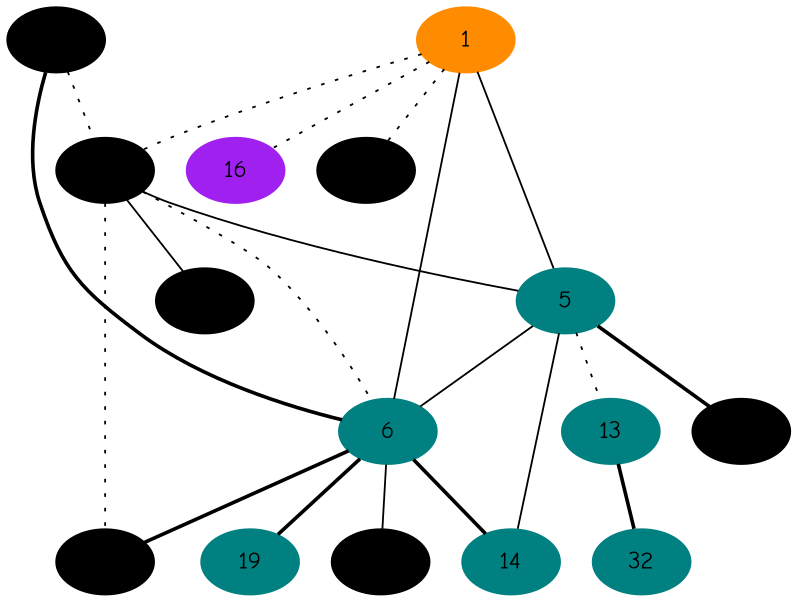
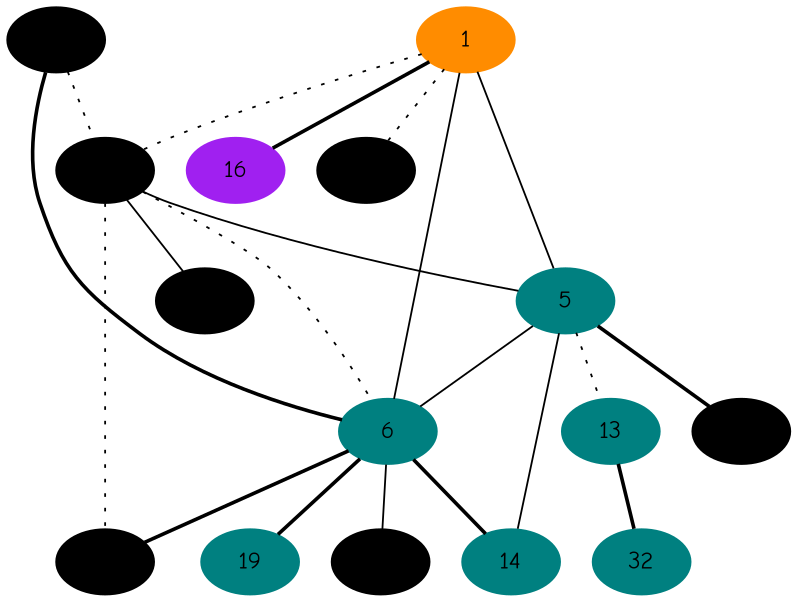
edge "1" -- "16": style dotted -> bold
